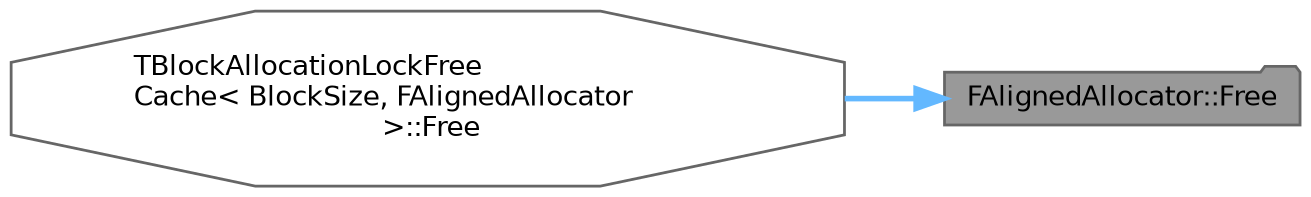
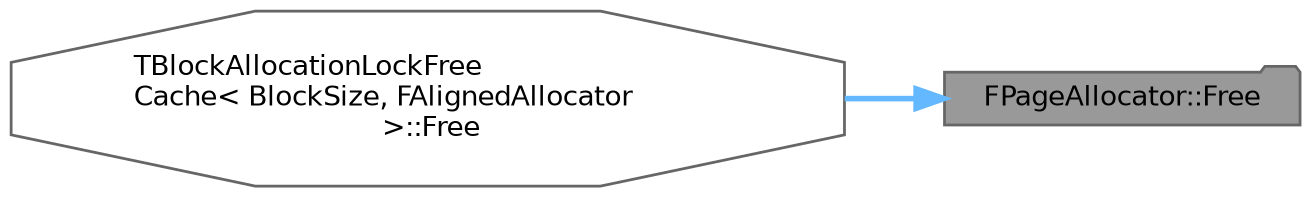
node "FAlignedAllocator::Free": label "FAlignedAllocator::Free" -> "FPageAllocator::Free"
